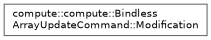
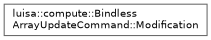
node "compute::compute::Bindless ArrayUpdateCommand::Modification": label "compute::compute::Bindless ArrayUpdateCommand::Modification" -> "luisa::compute::Bindless ArrayUpdateCommand::Modification"
